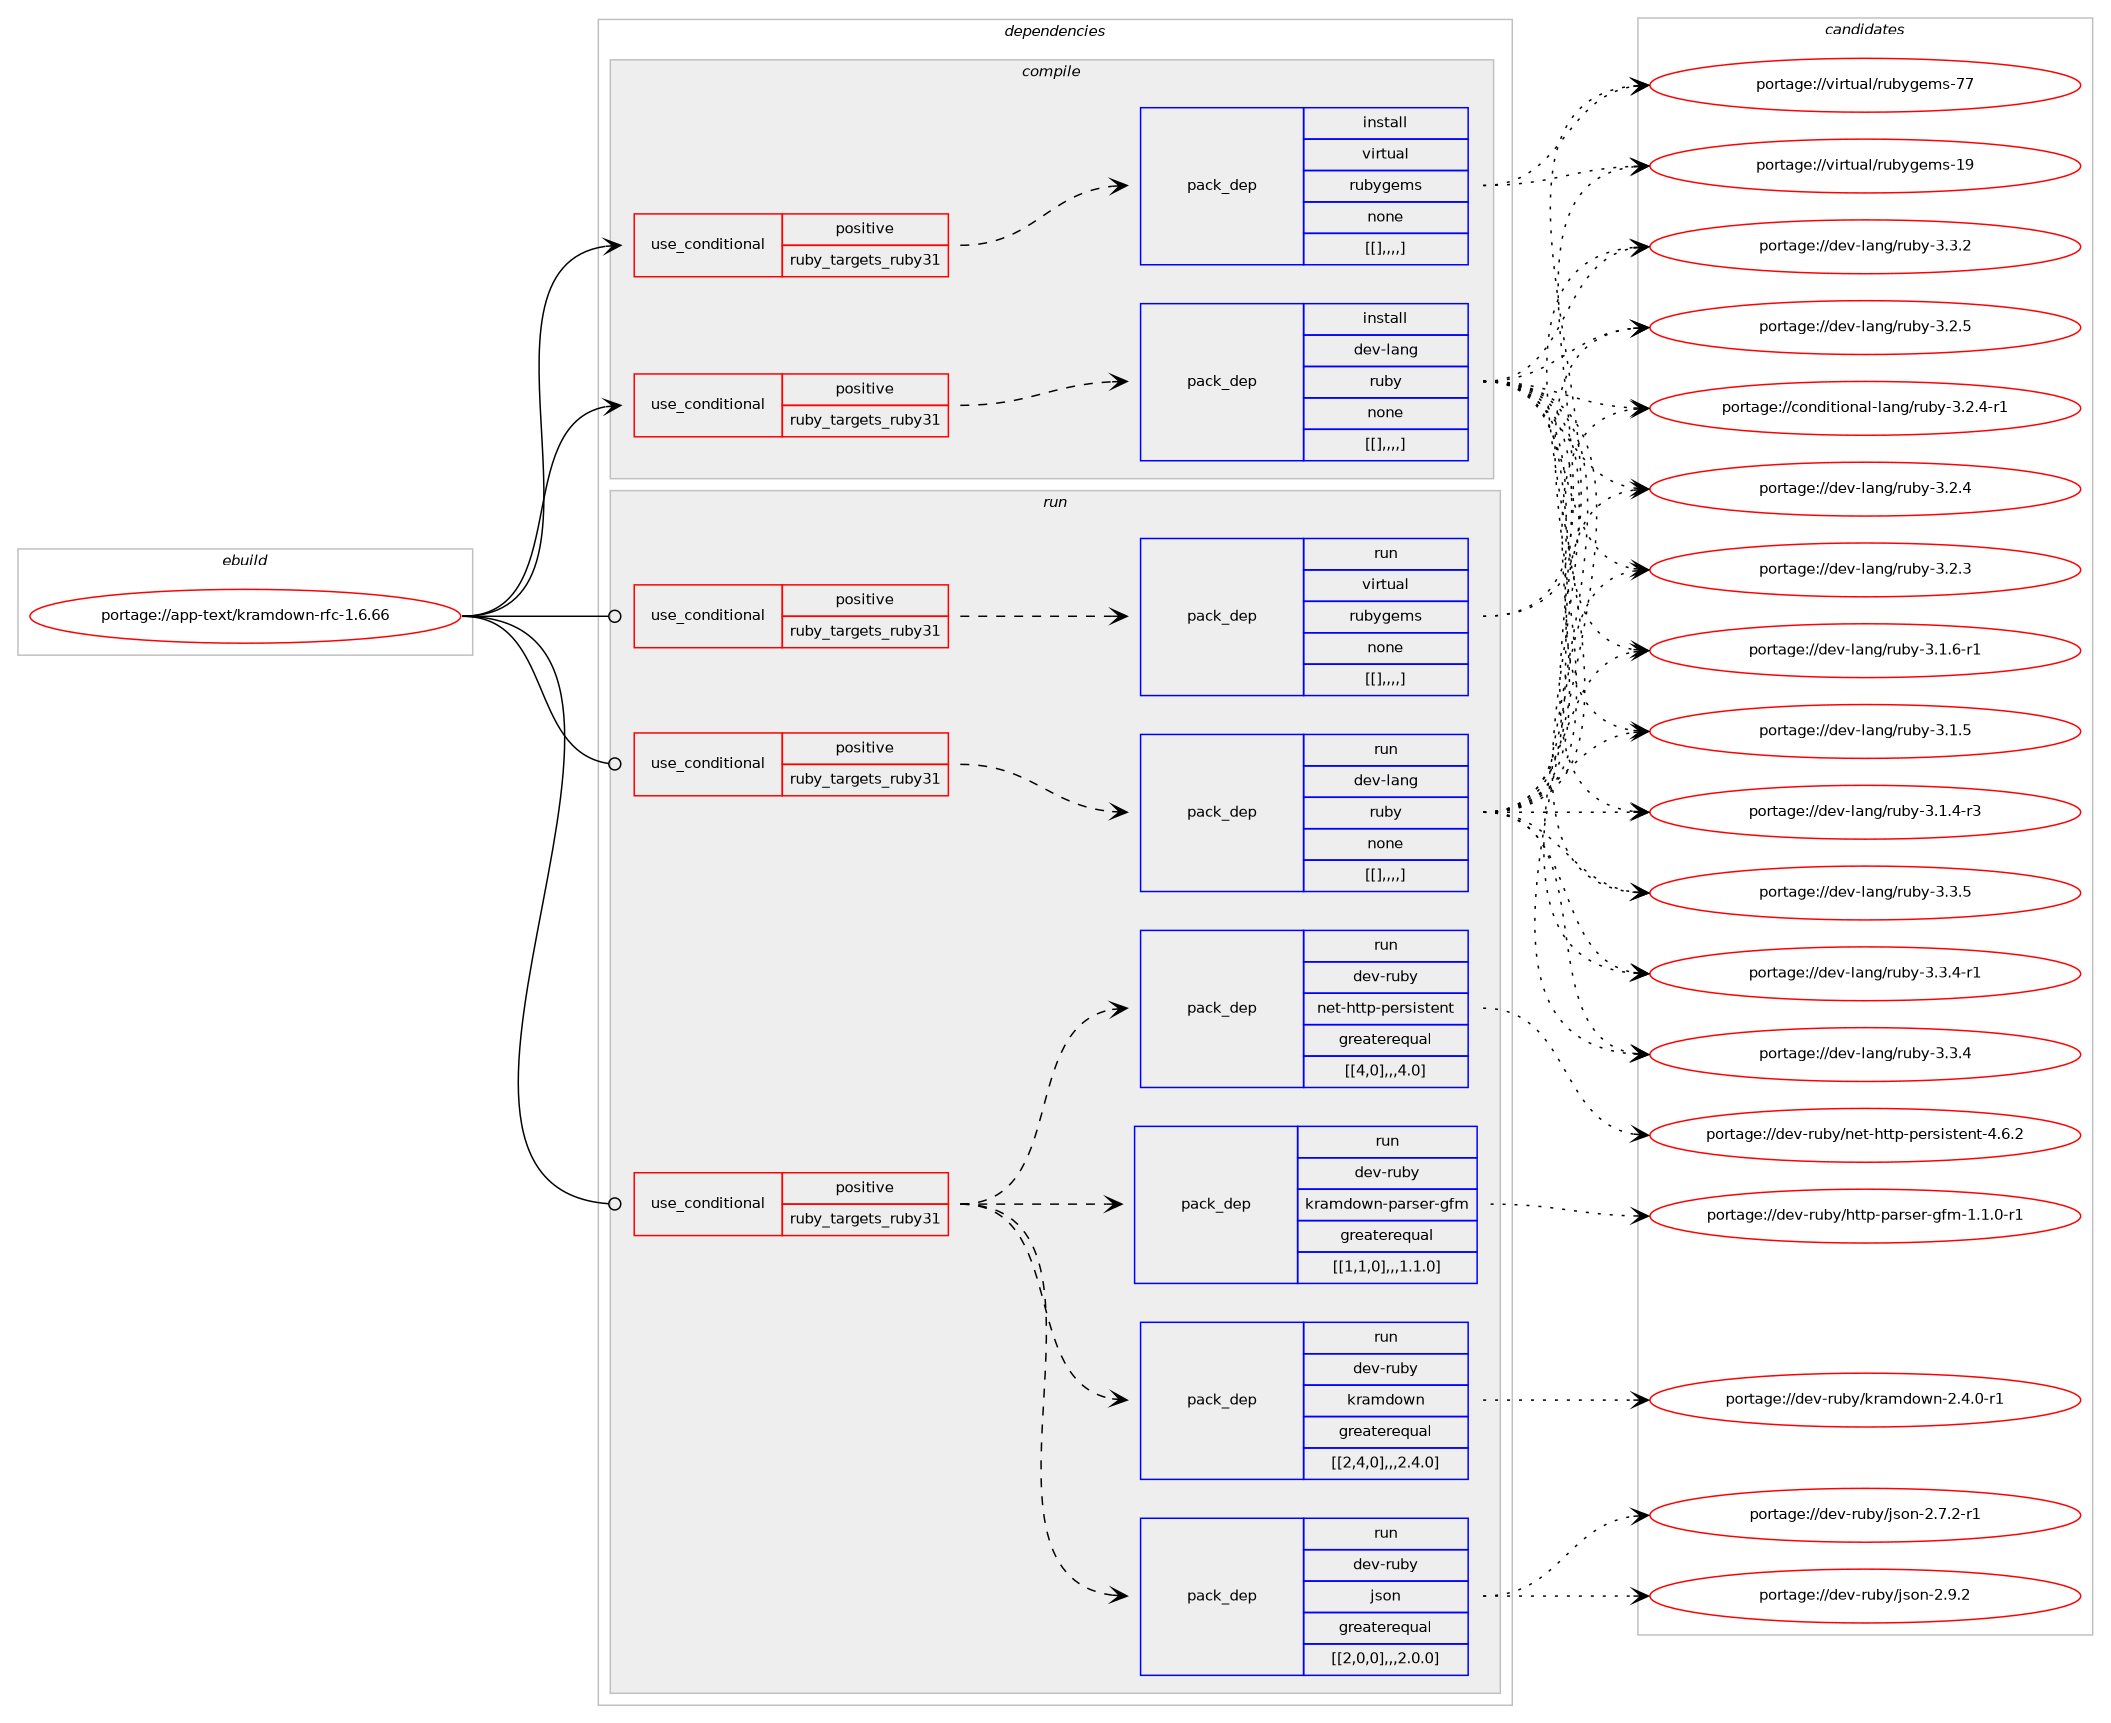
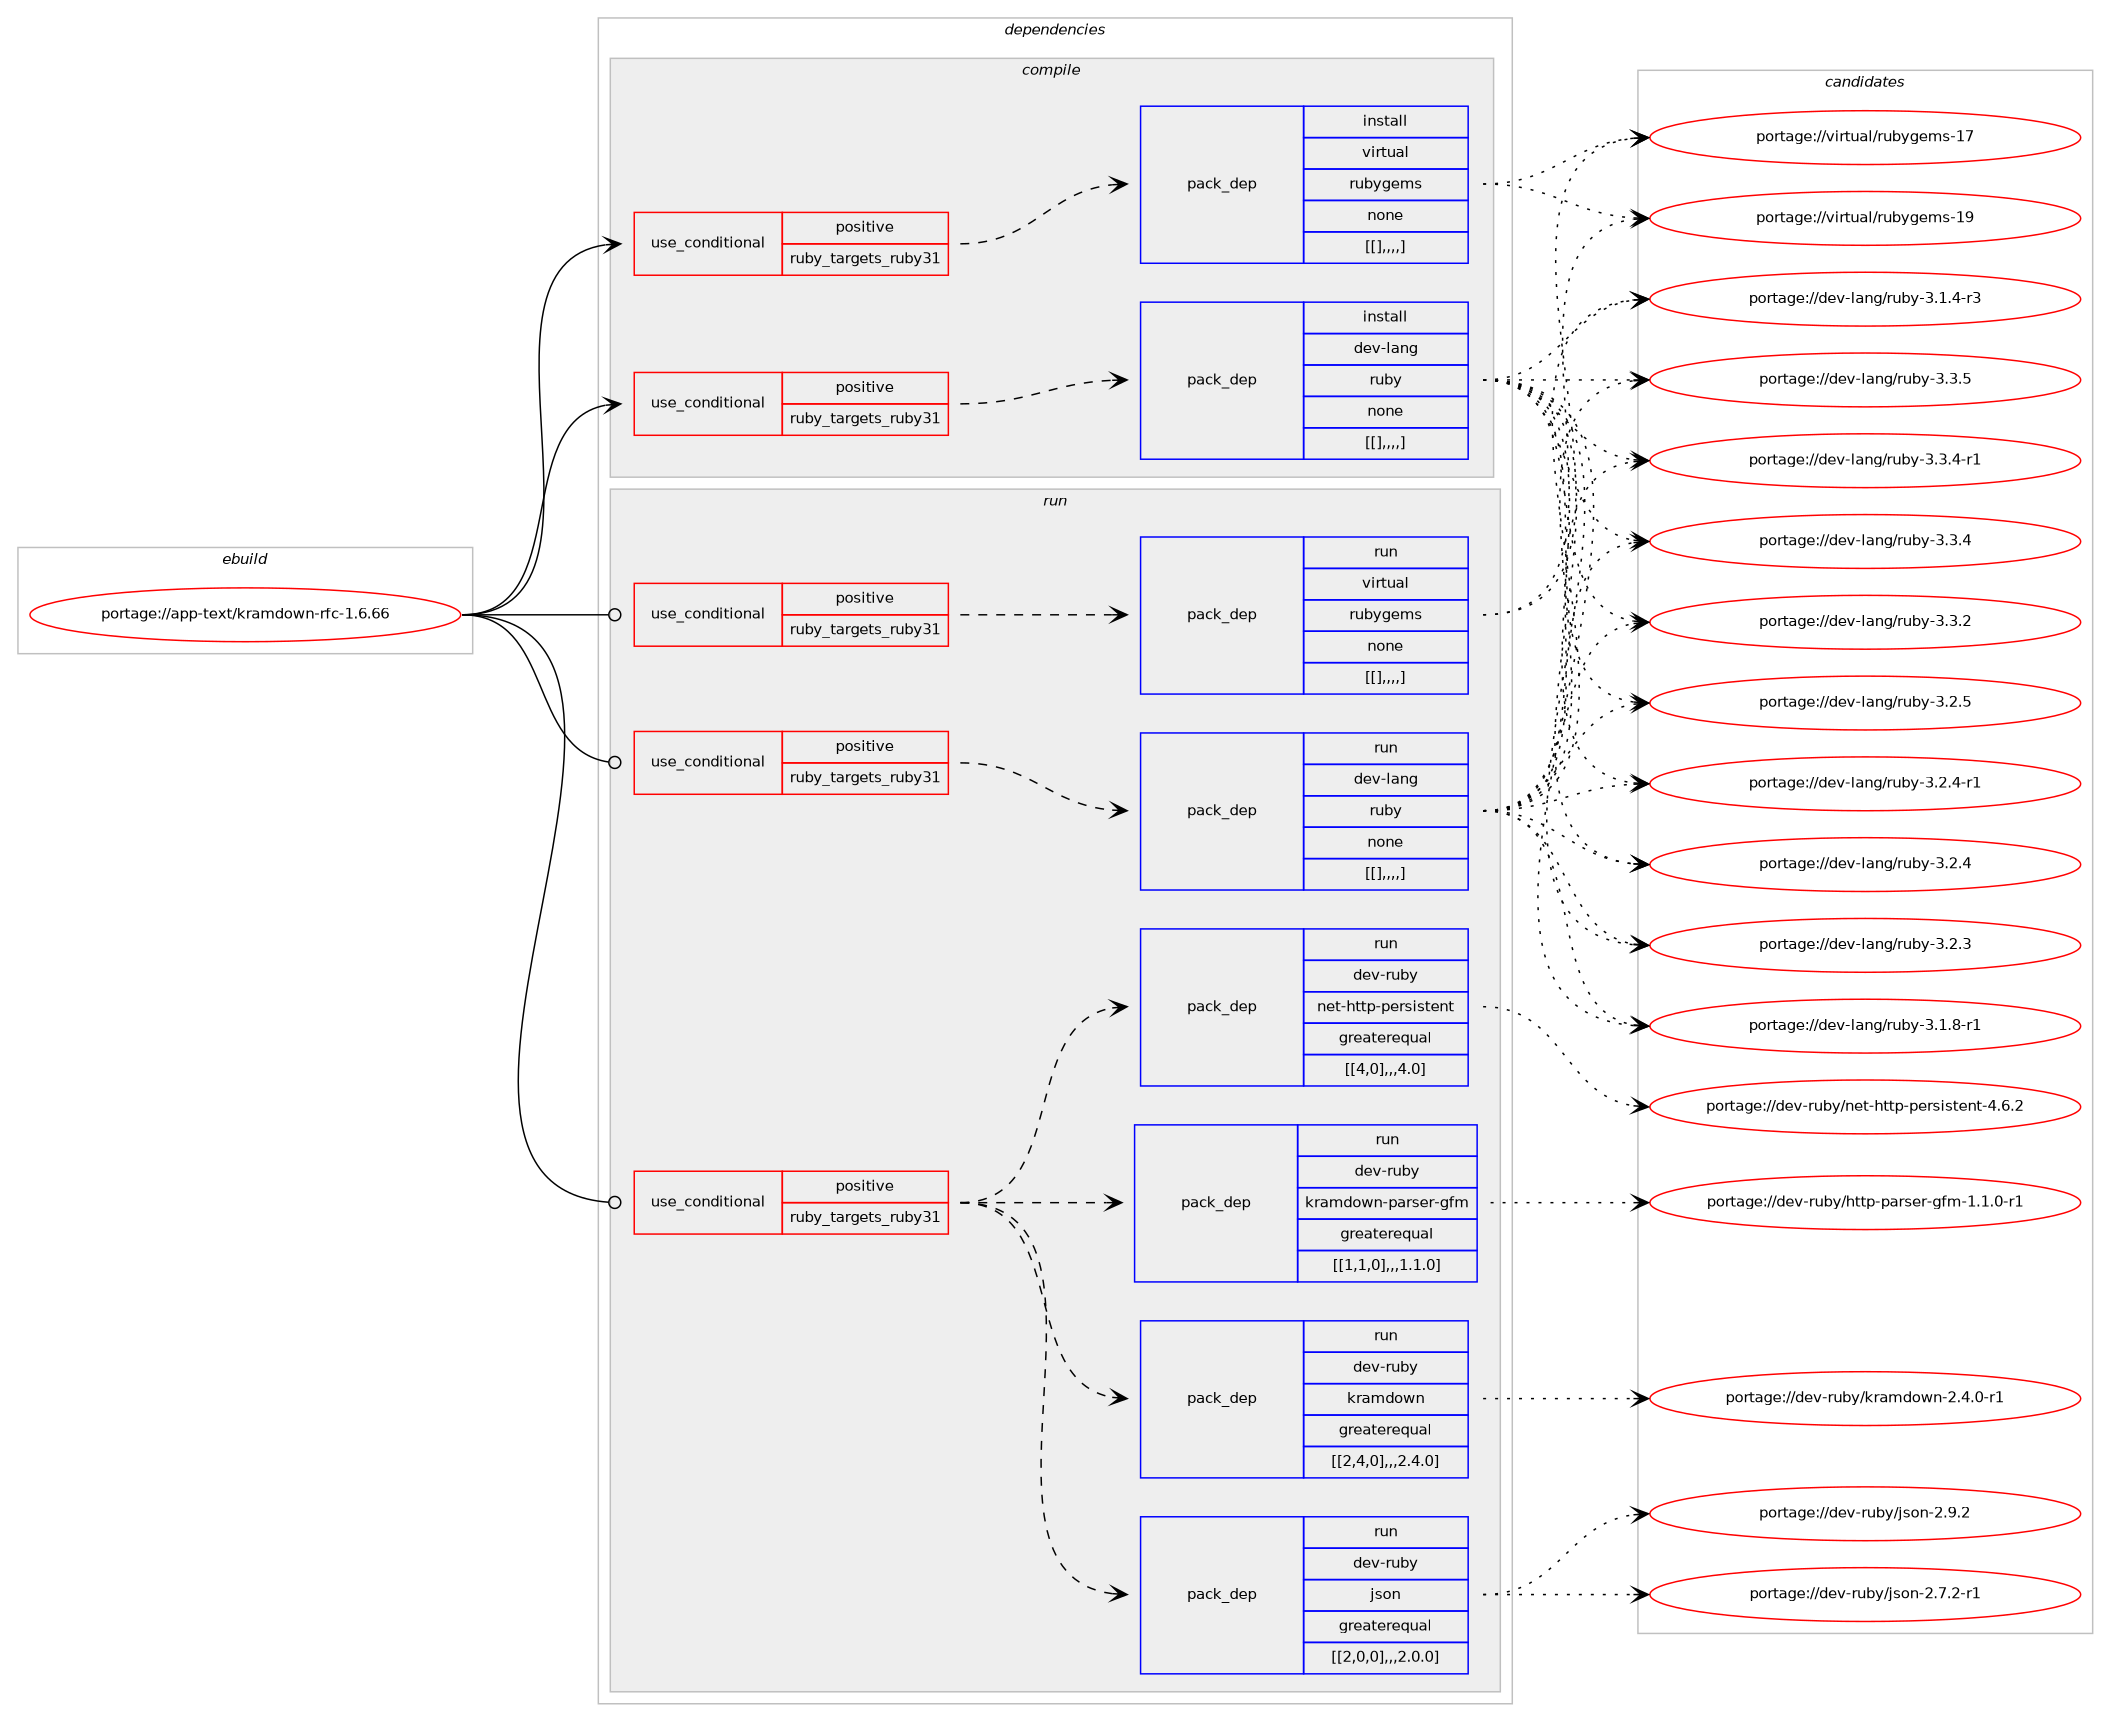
node "portage://virtual/rubygems-77": label "portage://virtual/rubygems-77" -> "portage://virtual/rubygems-17"
node "portage://conditional-lang/ruby-3.2.4-r1": label "portage://conditional-lang/ruby-3.2.4-r1" -> "portage://dev-lang/ruby-3.2.4-r1"
node "portage://dev-lang/ruby-3.1.6-r1": label "portage://dev-lang/ruby-3.1.6-r1" -> "portage://dev-lang/ruby-3.1.8-r1"
node "portage://dev-lang/ruby-3.1.5": removed
